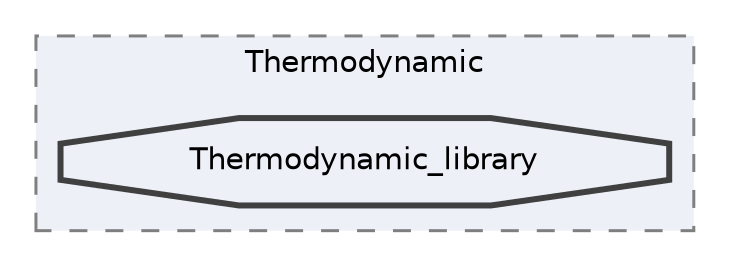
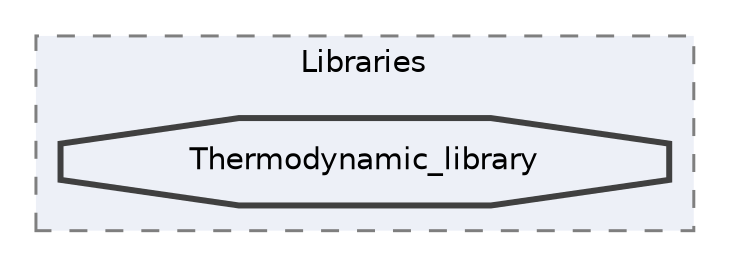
cluster "Thermodynamic": label "Thermodynamic" -> "Libraries"
